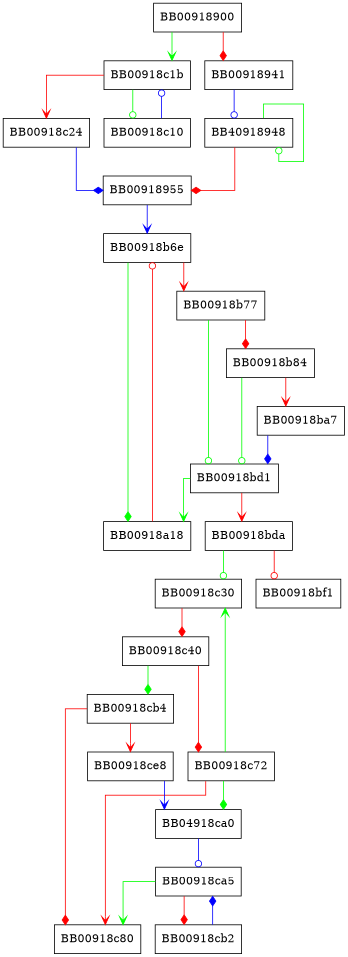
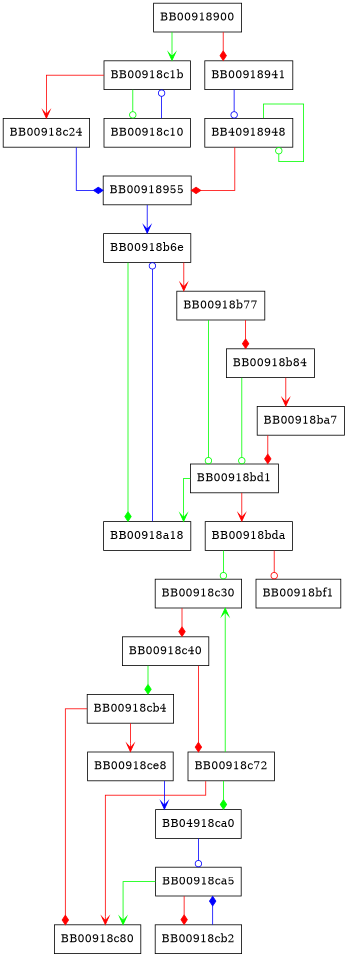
edge "BB00918a18" -> "BB00918b6e": color red -> blue
edge "BB00918ba7" -> "BB00918bd1": color blue -> red
